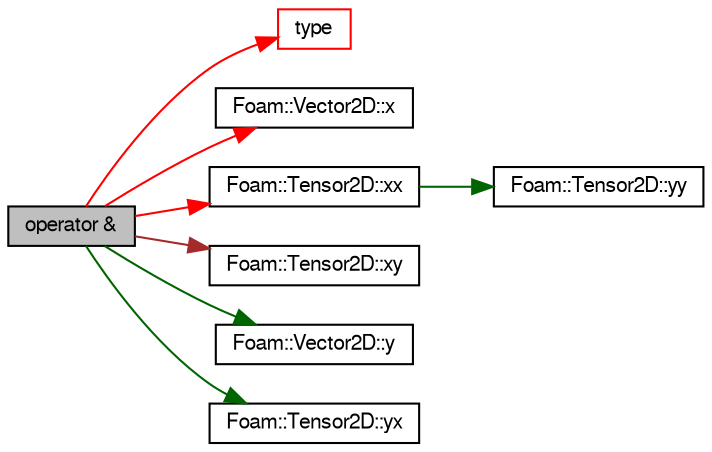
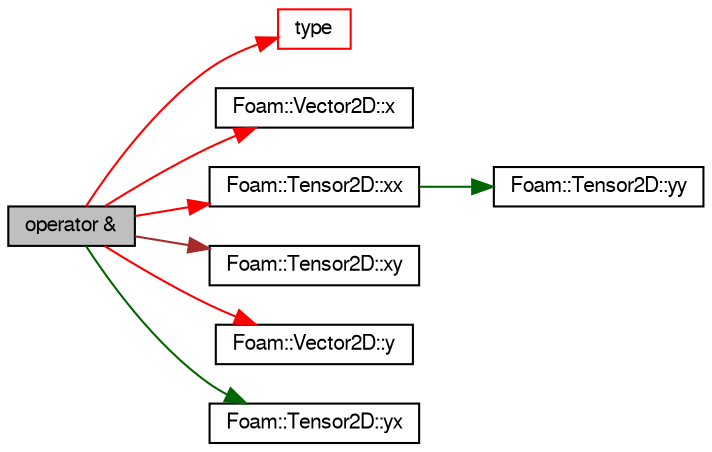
edge "operator &" -> "Foam::Vector2D::y": color darkgreen -> red
